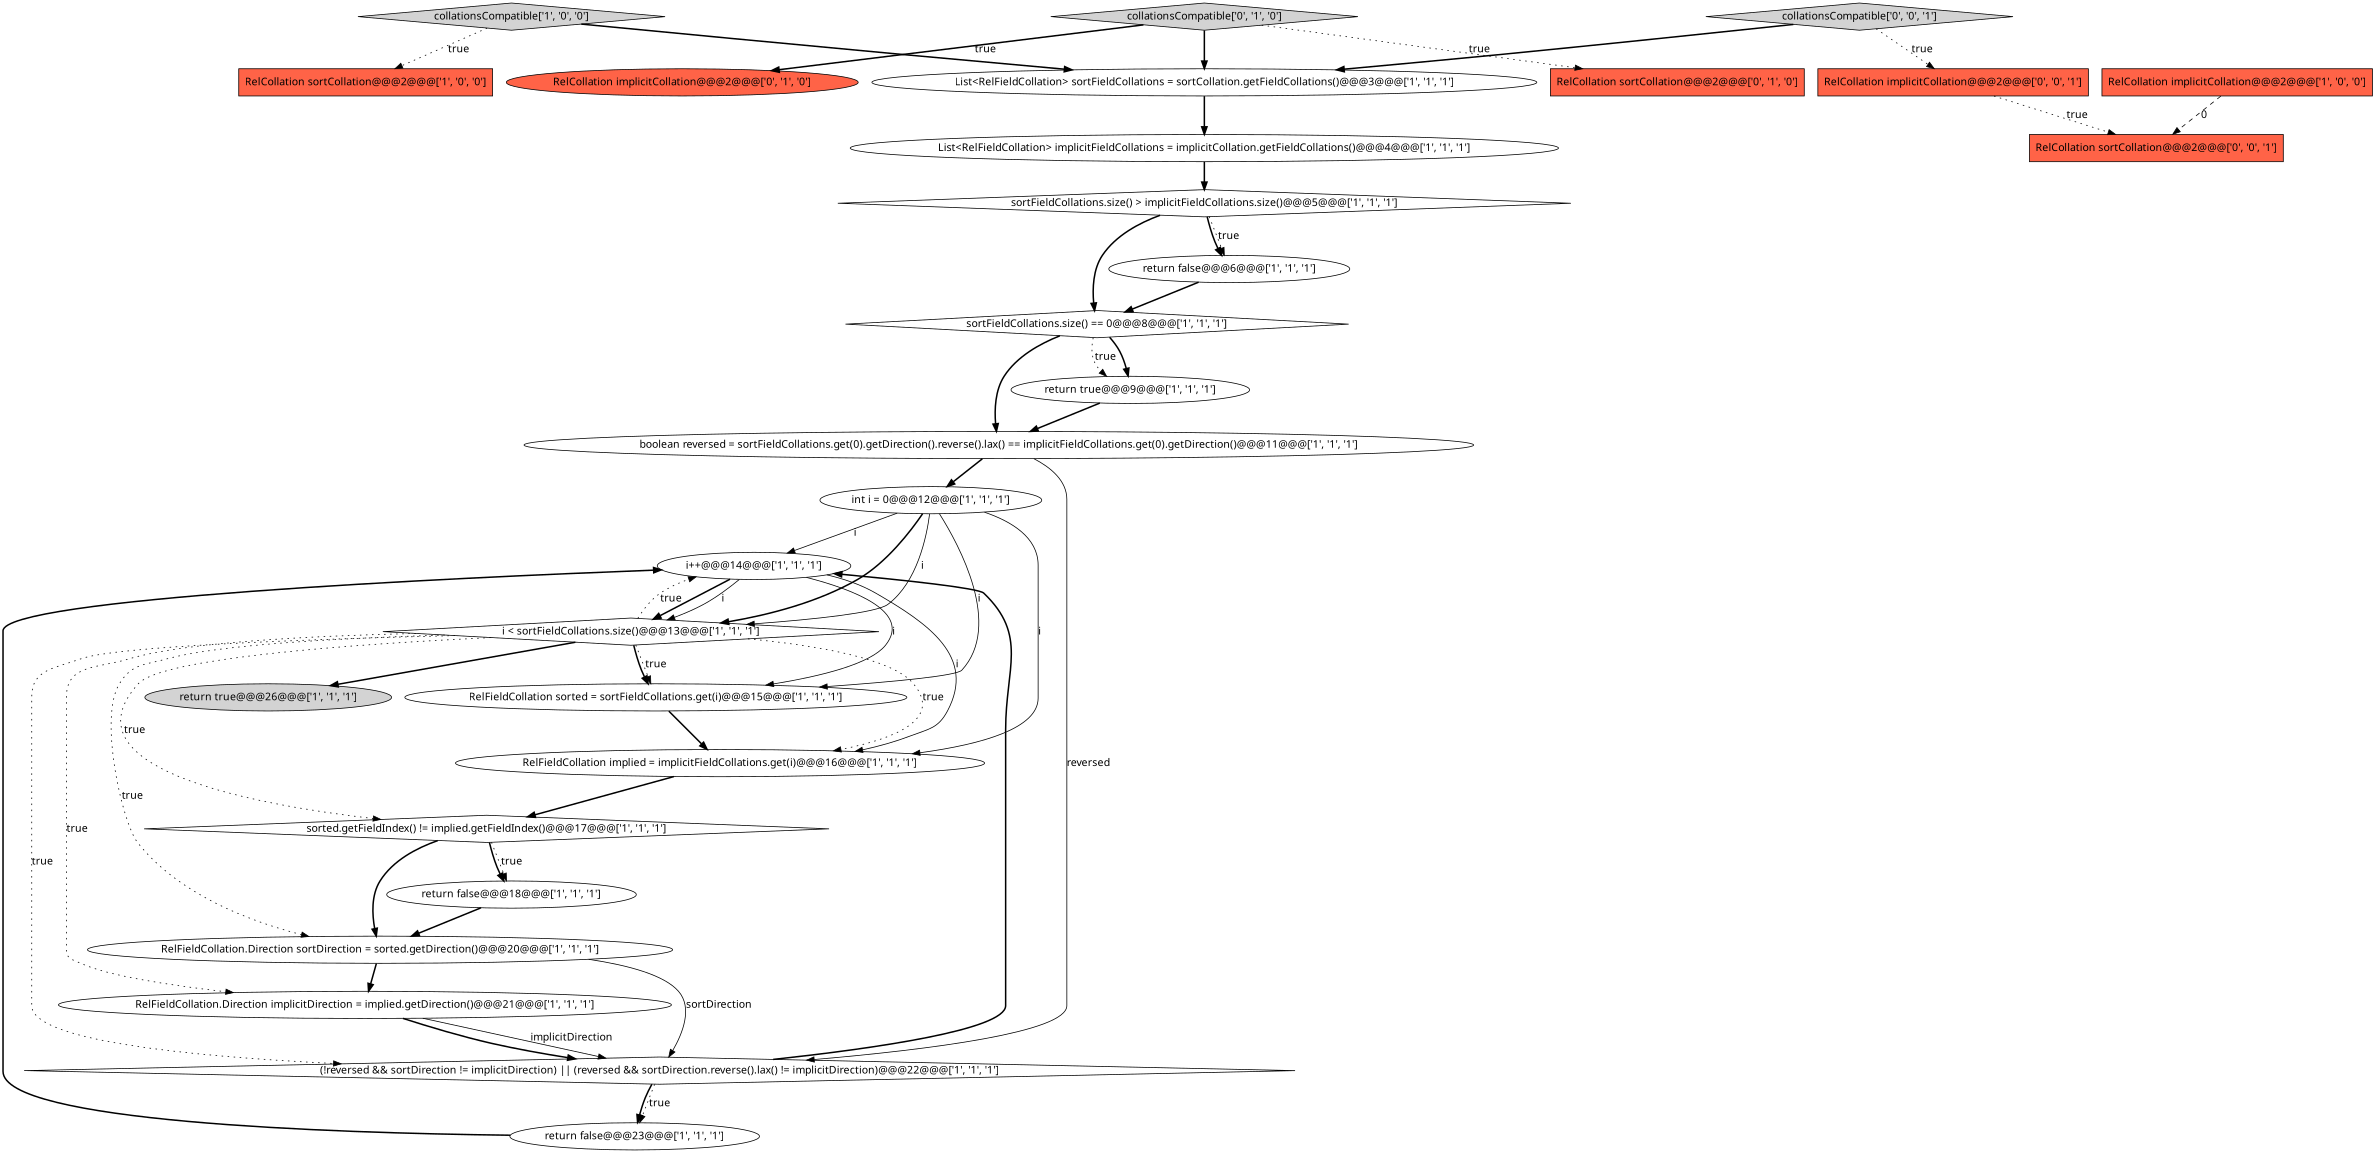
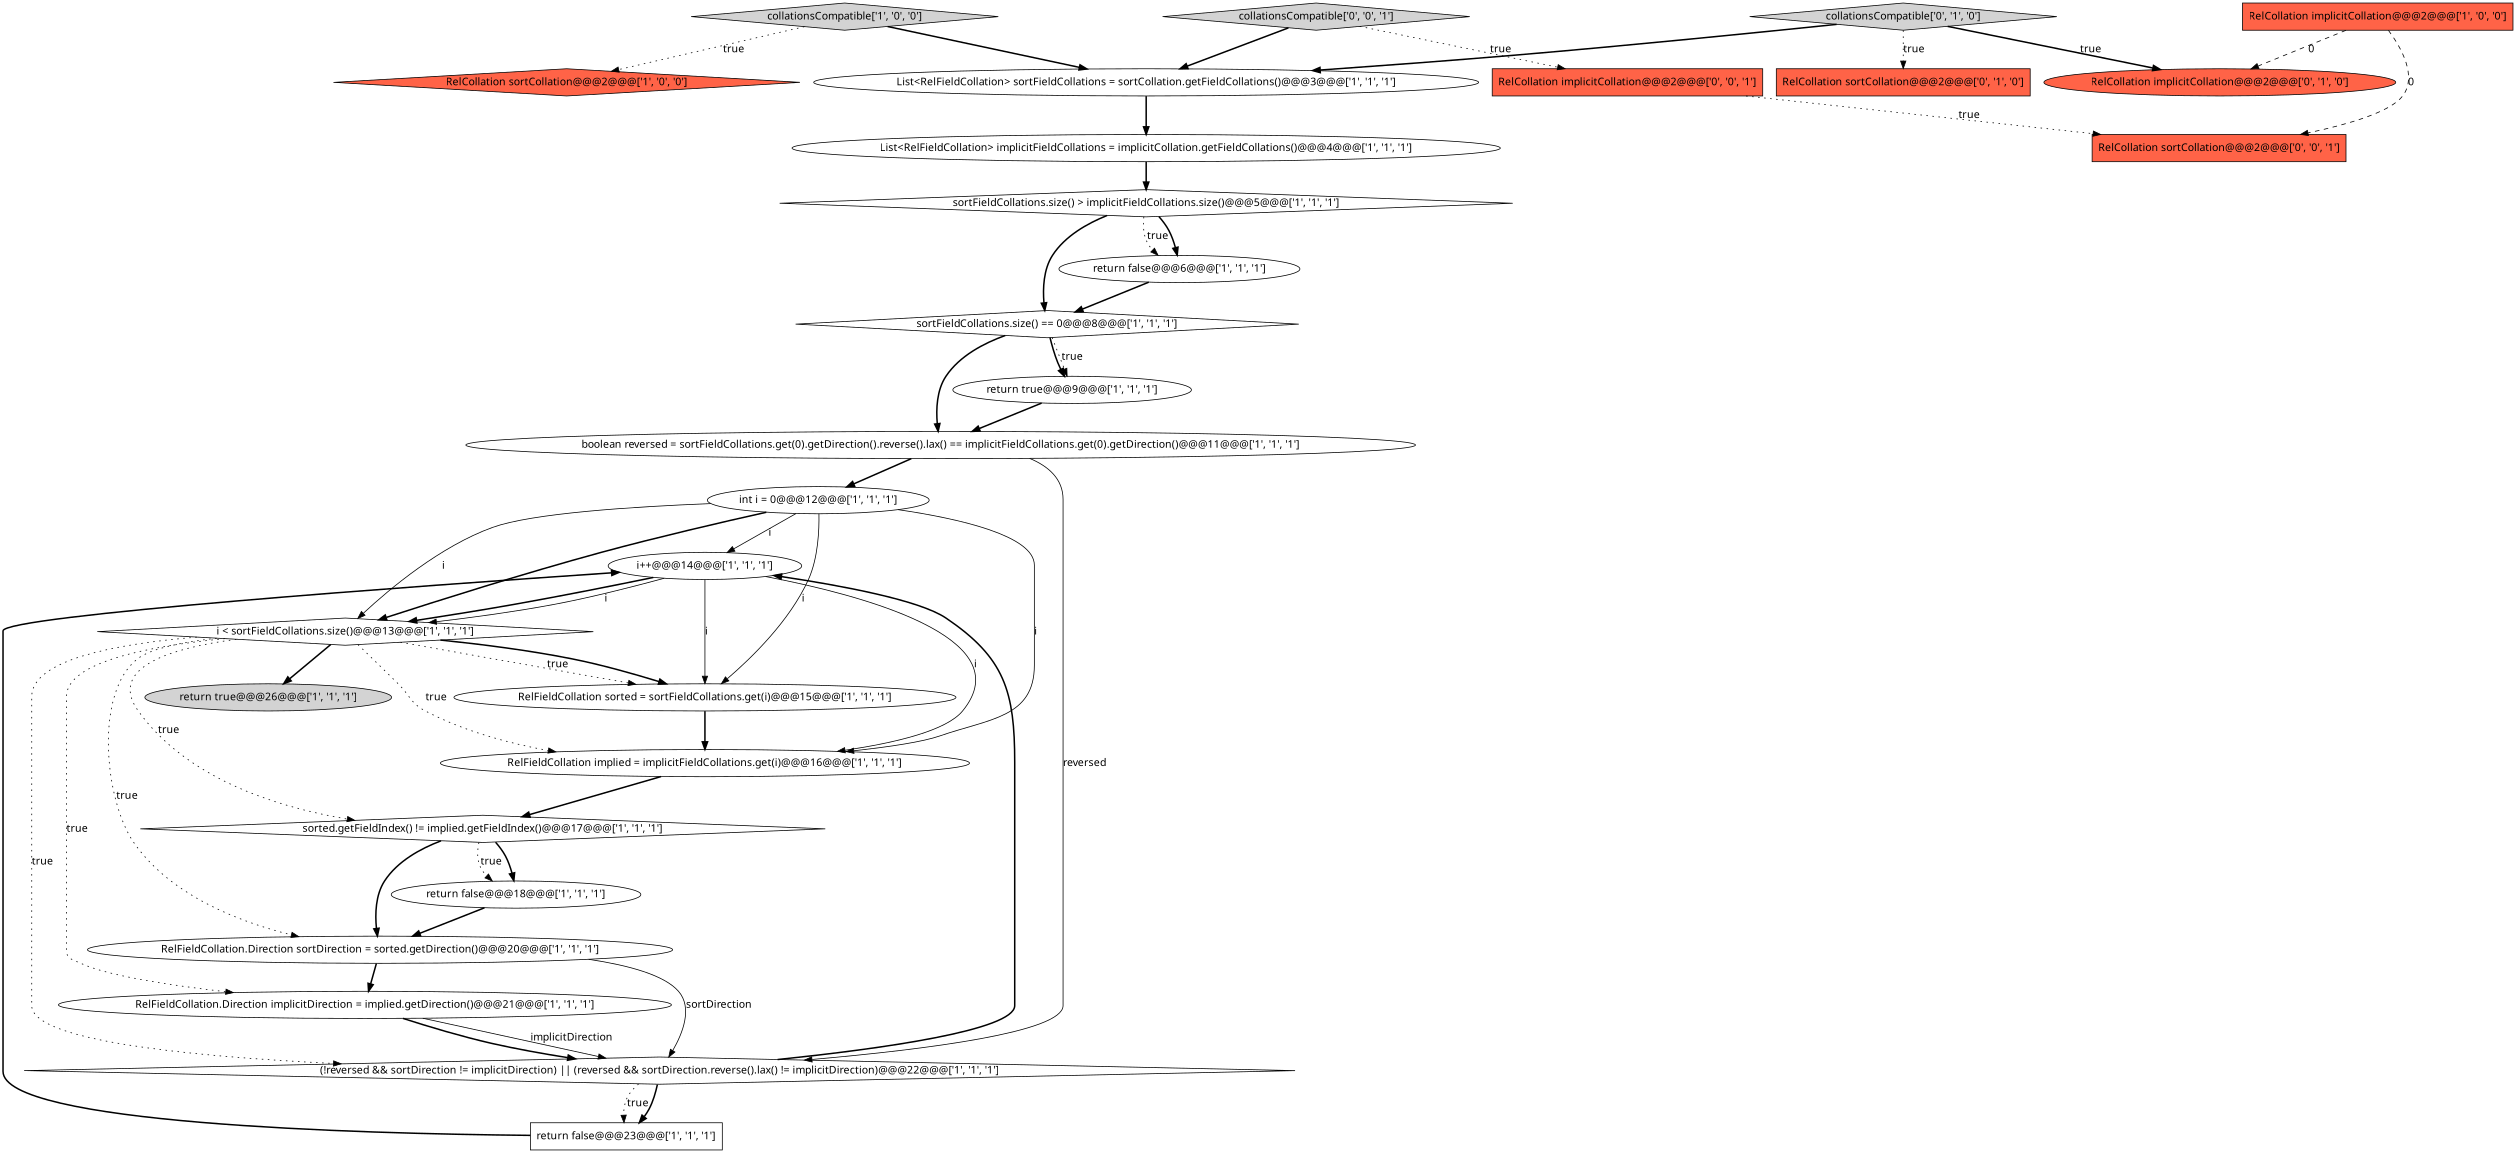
edge "RelCollation implicitCollation@@@2@@@['1', '0', '0']" -> "RelCollation implicitCollation@@@2@@@['0', '1', '0']": added, label "0"
node "RelCollation sortCollation@@@2@@@['1', '0', '0']": shape box -> diamond
edge "i < sortFieldCollations.size()@@@13@@@['1', '1', '1']" -> "i++@@@14@@@['1', '1', '1']": removed, label "true"
node "return false@@@23@@@['1', '1', '1']": shape ellipse -> box
